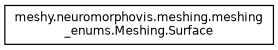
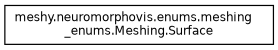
node "meshy.neuromorphovis.meshing.meshing _enums.Meshing.Surface": label "meshy.neuromorphovis.meshing.meshing _enums.Meshing.Surface" -> "meshy.neuromorphovis.enums.meshing _enums.Meshing.Surface"
